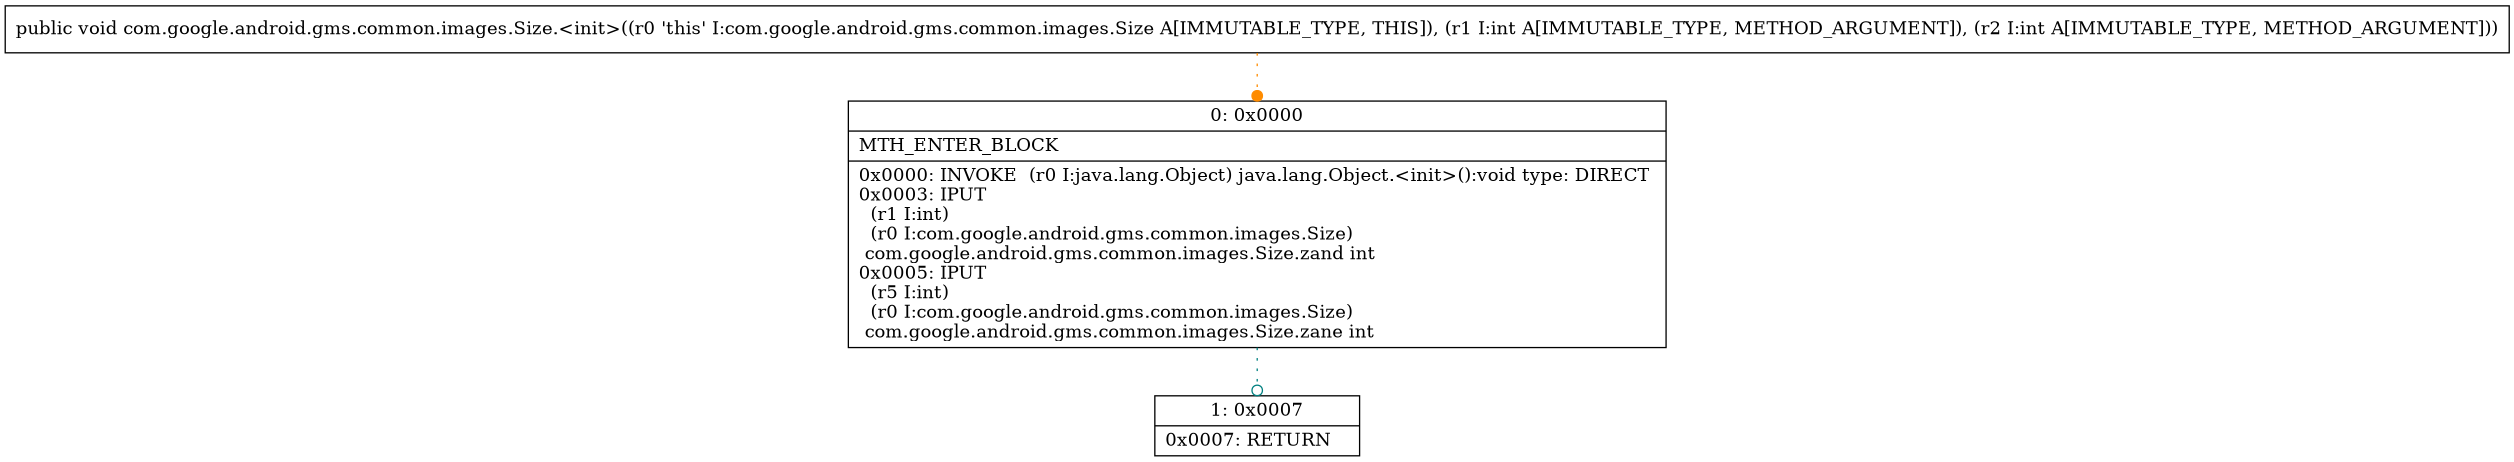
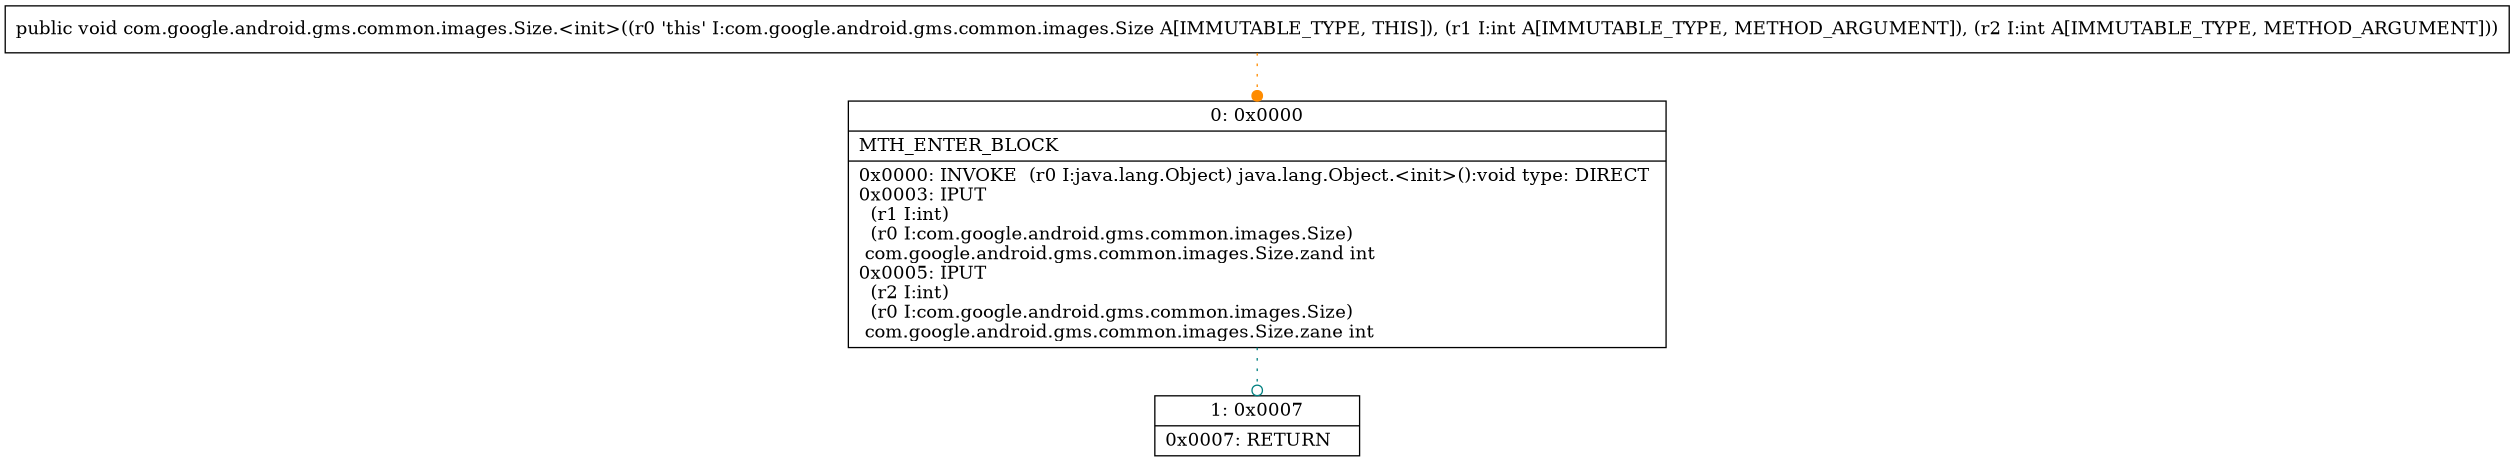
node "0: 0x0000": text "(r5 I:int)" -> "(r2 I:int)"
